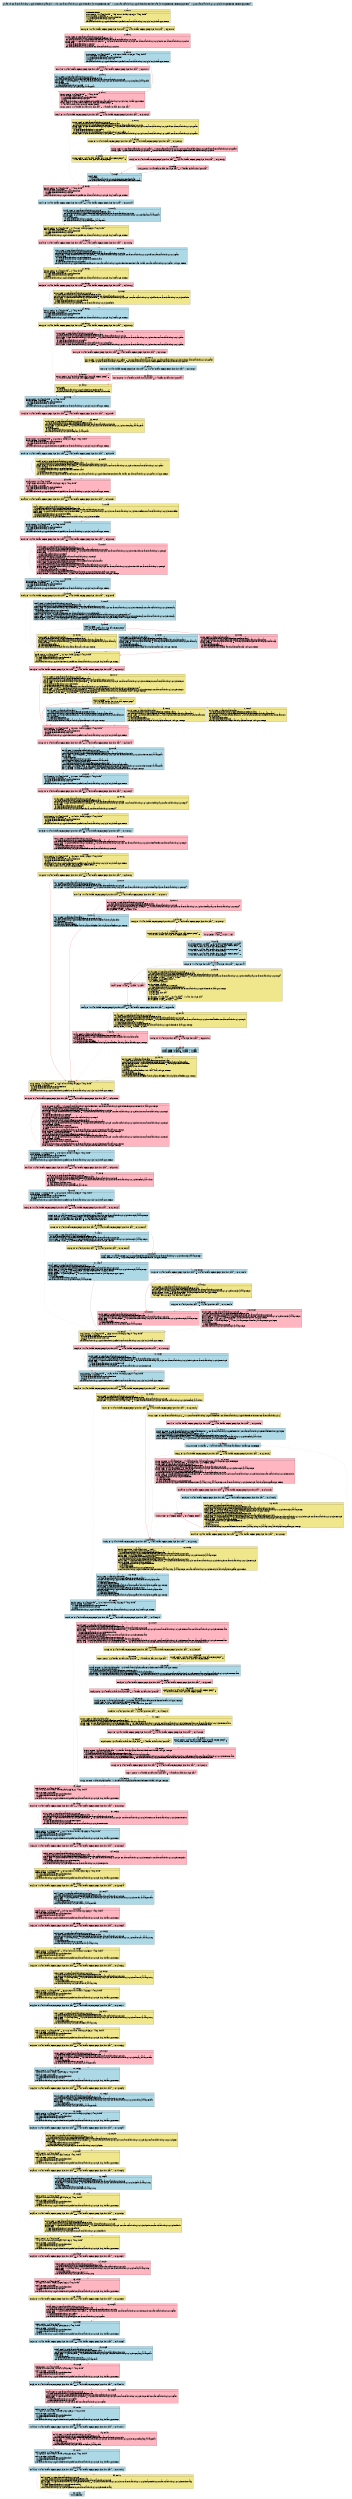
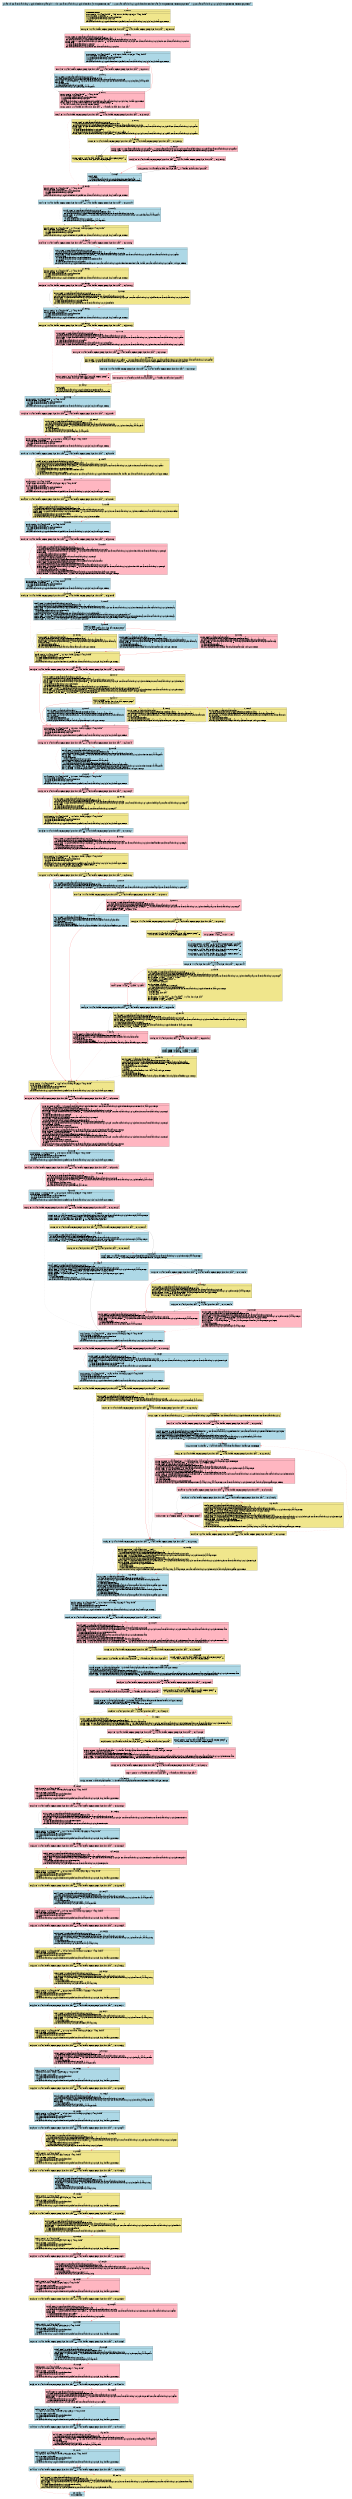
node "108: 0x0254": fillcolor khaki -> lightblue
